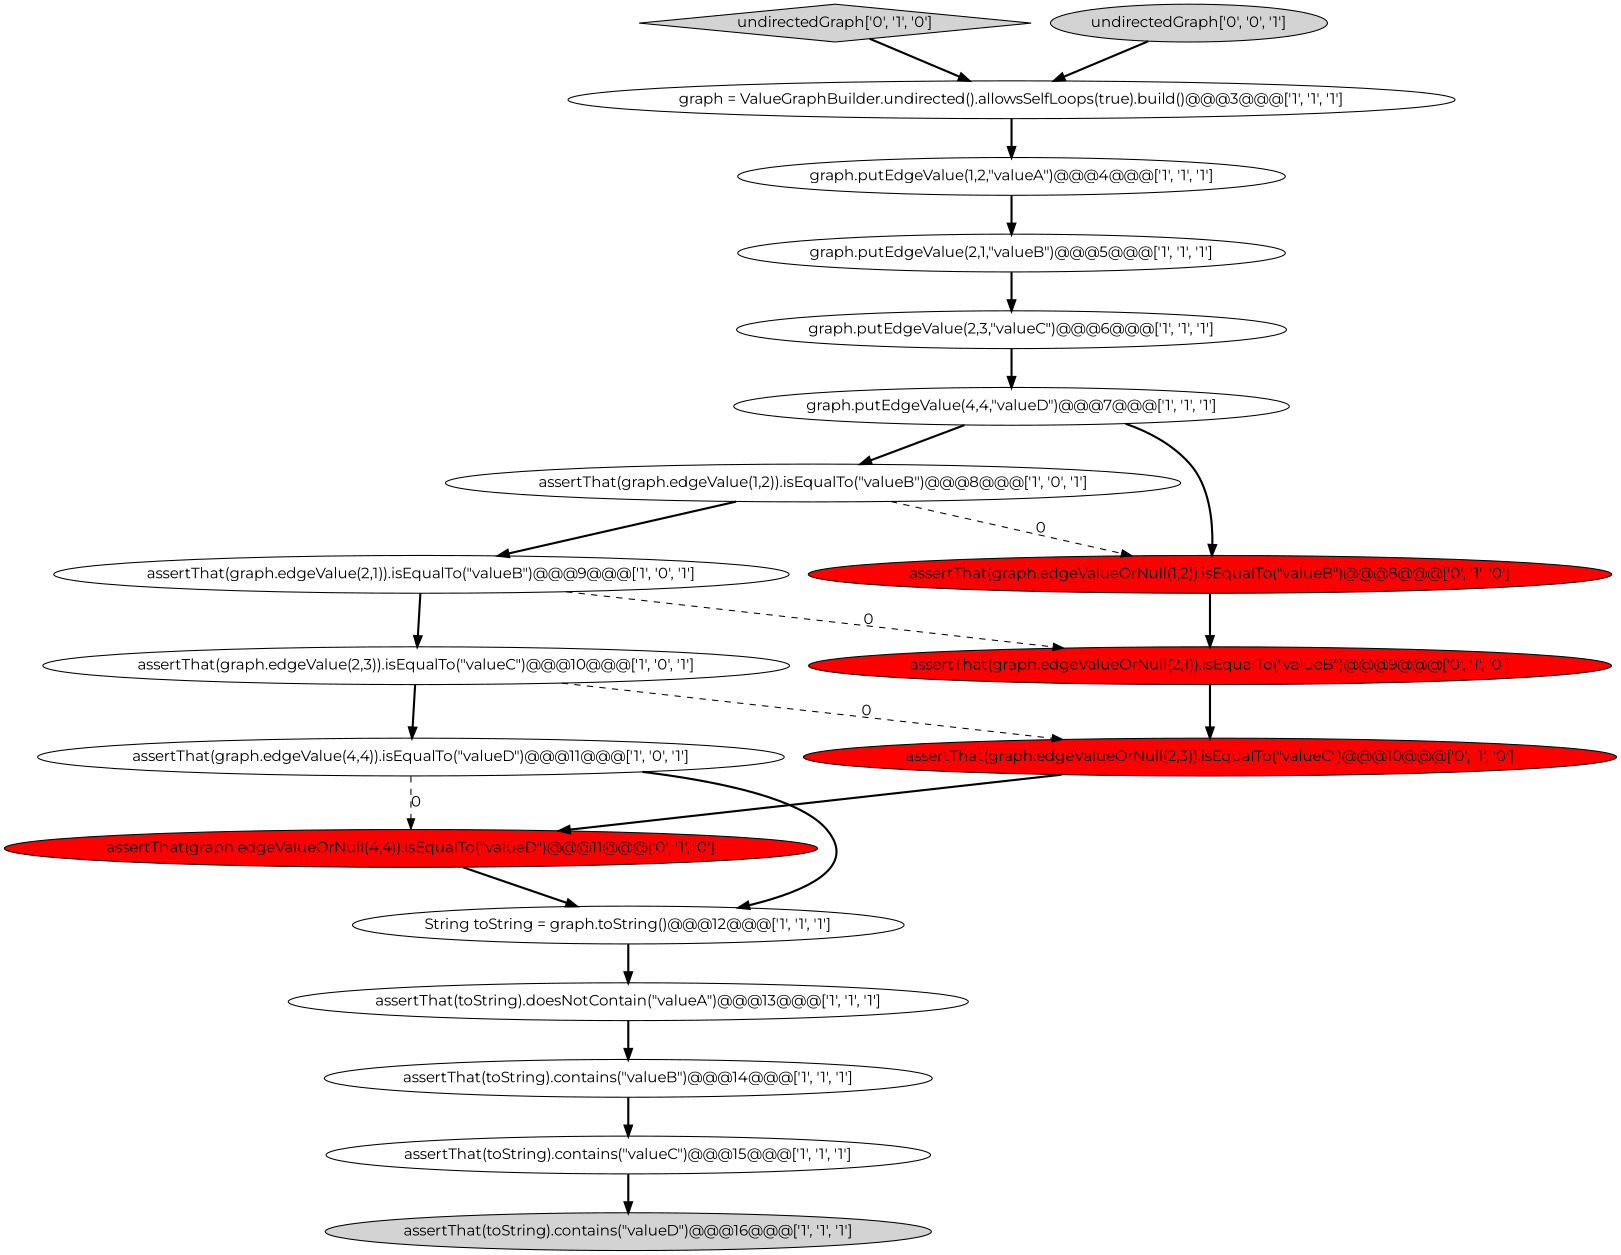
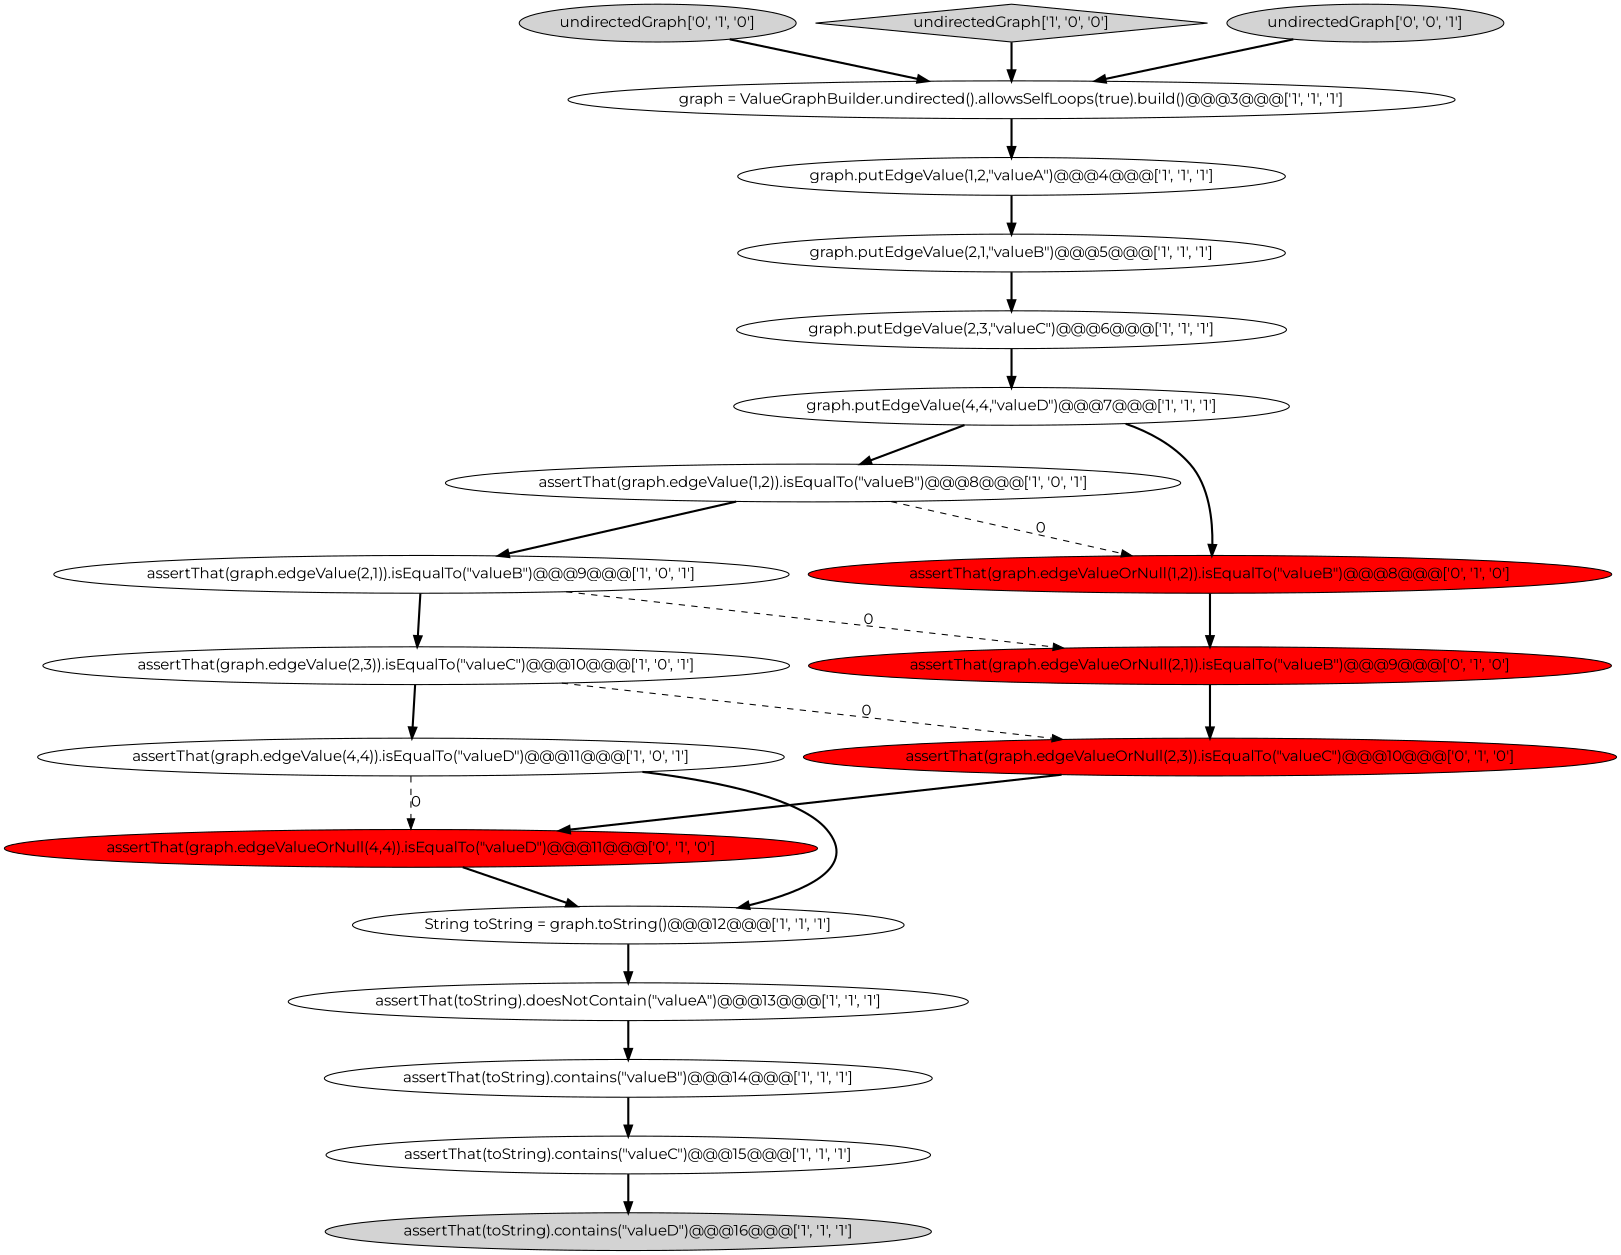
node "undirectedGraph['0', '1', '0']": shape diamond -> ellipse
node "undirectedGraph['1', '0', '0']": added
